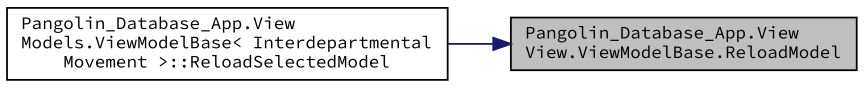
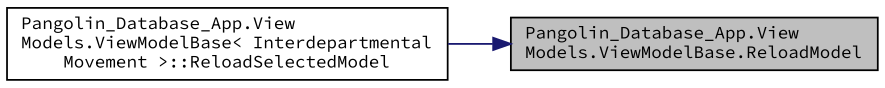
node "Pangolin_Database_App.View View.ViewModelBase.ReloadModel": label "Pangolin_Database_App.View View.ViewModelBase.ReloadModel" -> "Pangolin_Database_App.View Models.ViewModelBase.ReloadModel"
